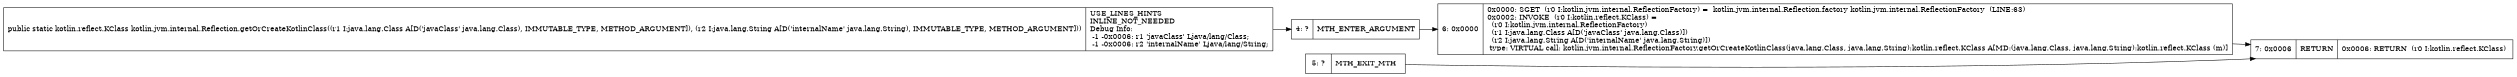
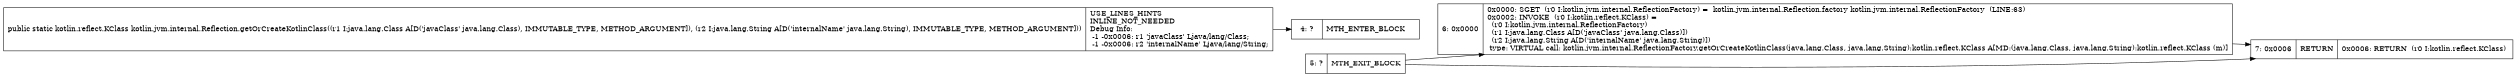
node "4: ?": text "MTH_ENTER_ARGUMENT" -> "MTH_ENTER_BLOCK"
edge "4: ?" -> "6: 0x0000": now "5: ?" -> "6: 0x0000"
node "5: ?": text "MTH_EXIT_MTH" -> "MTH_EXIT_BLOCK"
